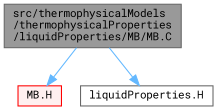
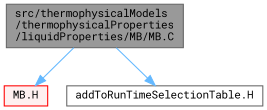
node "liquidProperties.H": label "liquidProperties.H" -> "addToRunTimeSelectionTable.H"
